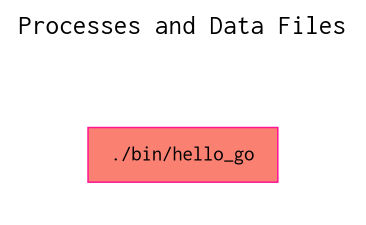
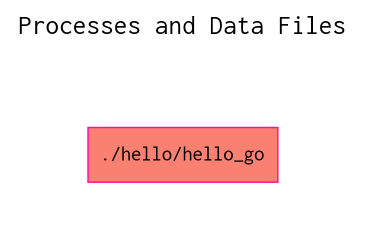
node "./bin/hello_go": label "./bin/hello_go" -> "./hello/hello_go"
